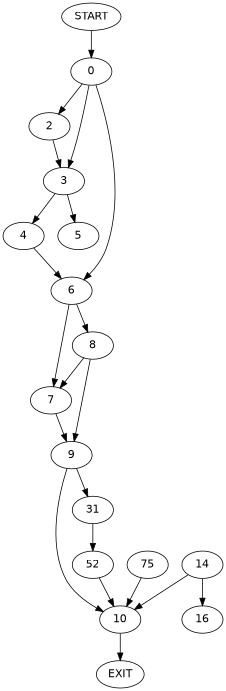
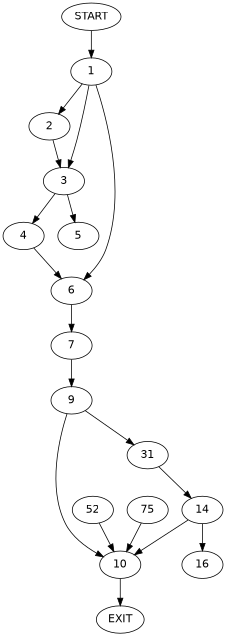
node "0": label "0" -> "1"
node "8": removed
edge "31" -> "52": now "31" -> "14"
